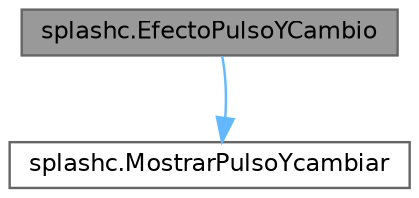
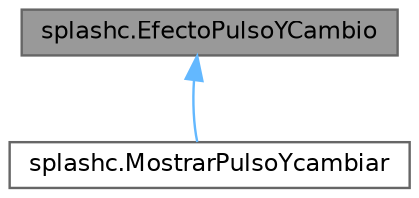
edge "splashc.EfectoPulsoYCambio" -> "splashc.MostrarPulsoYcambiar": reversed
